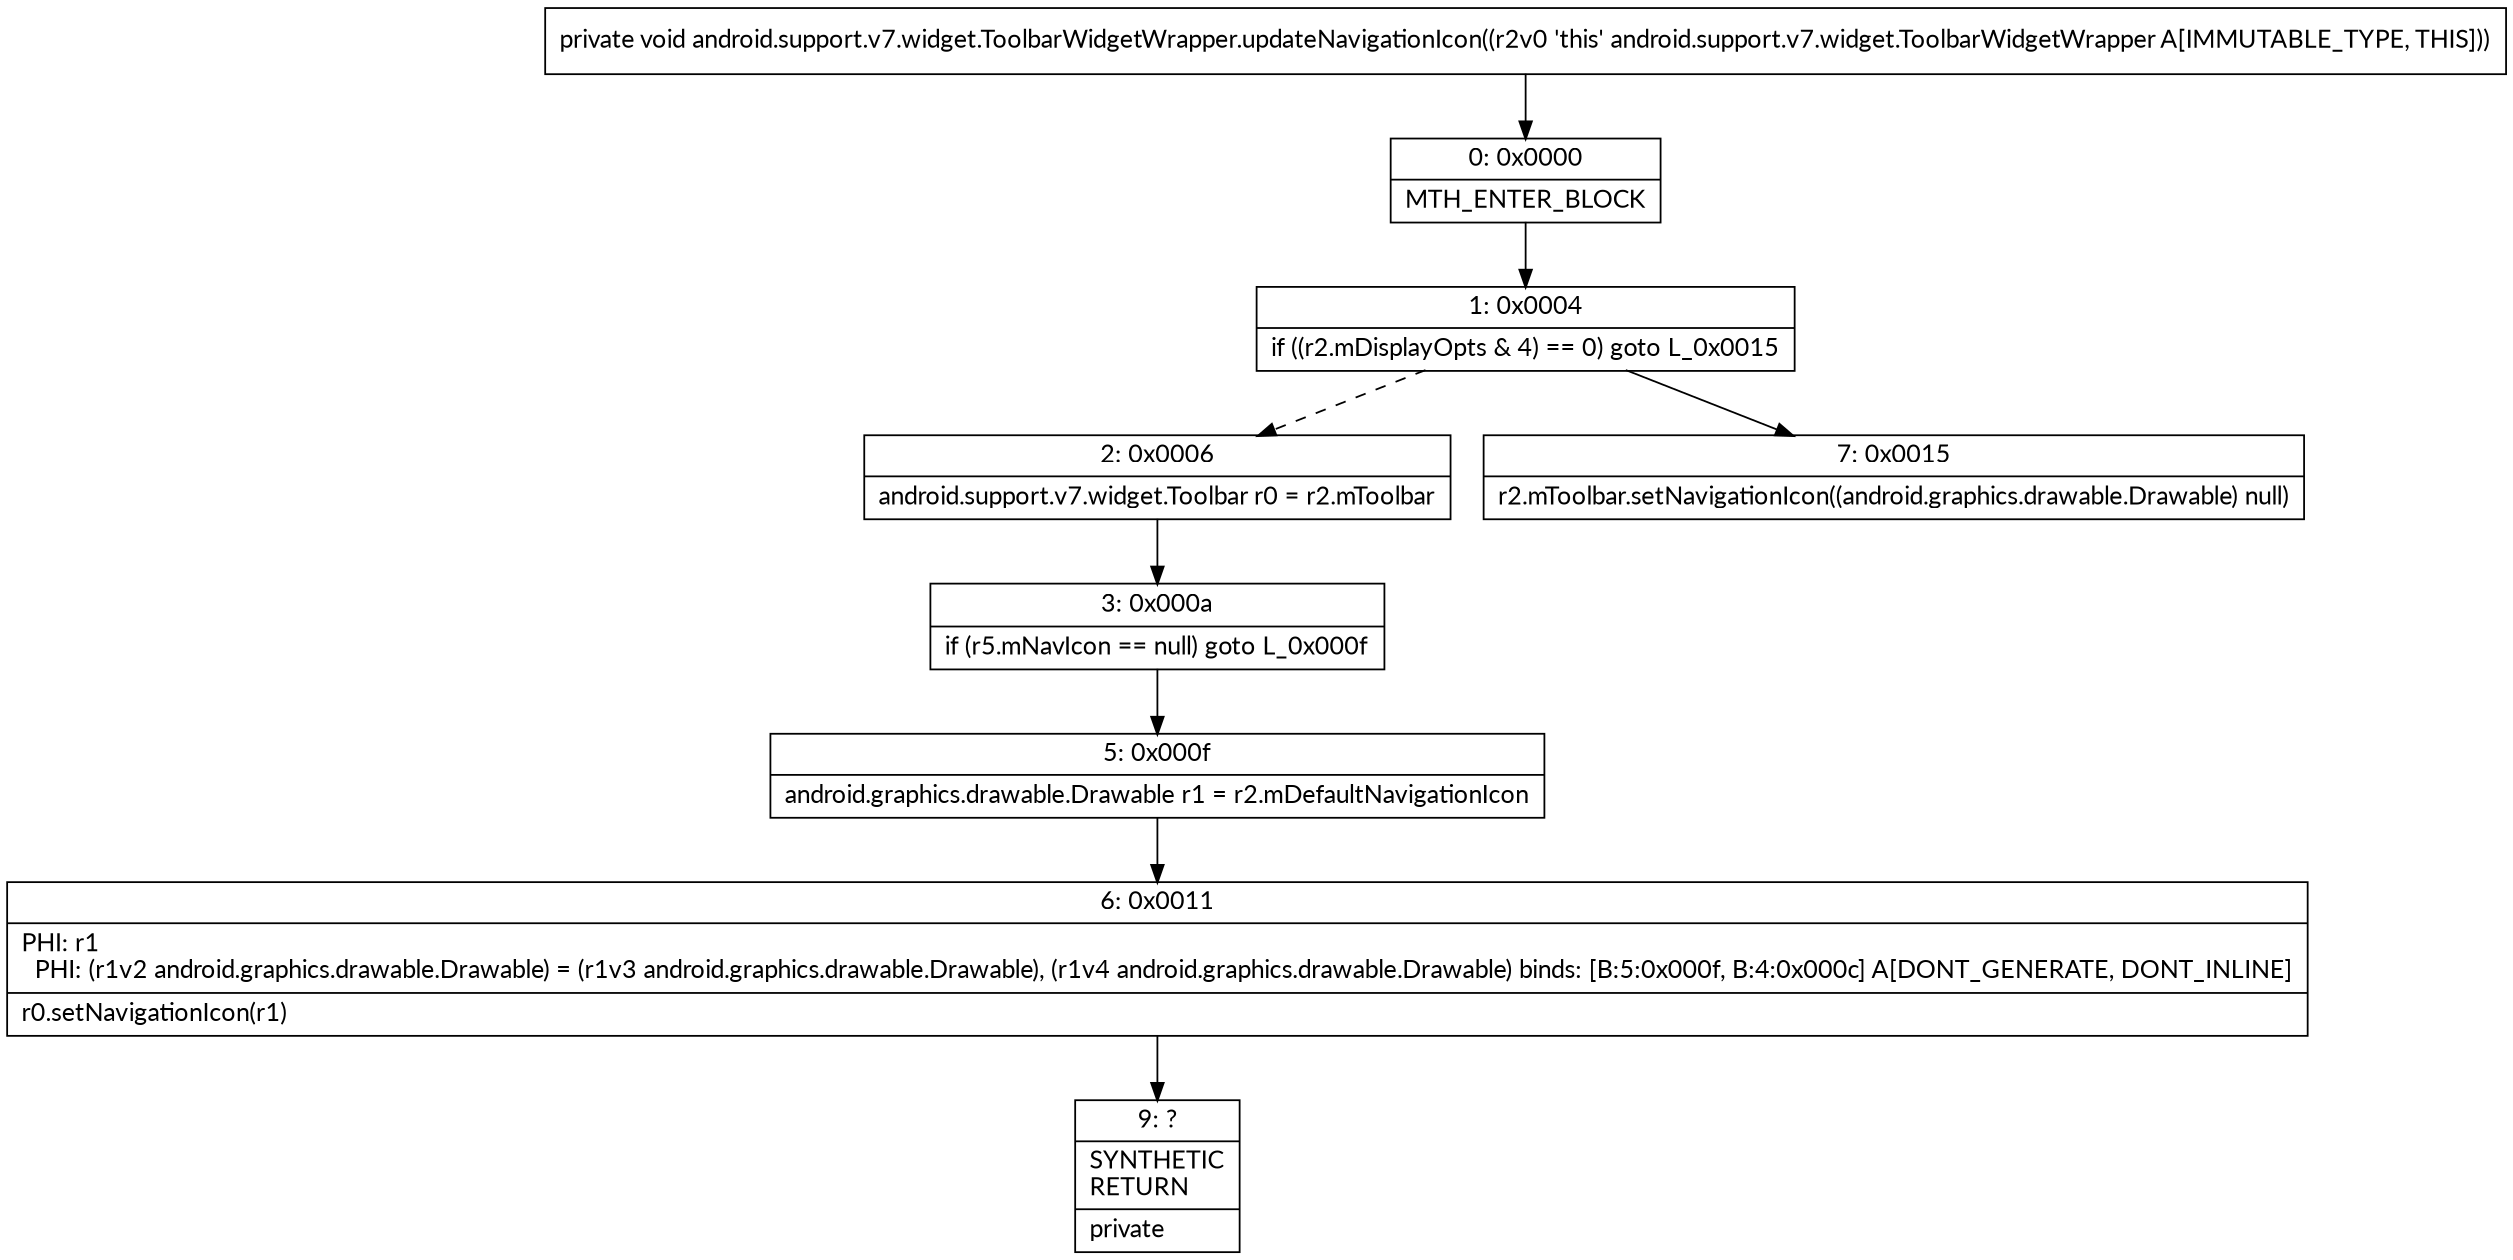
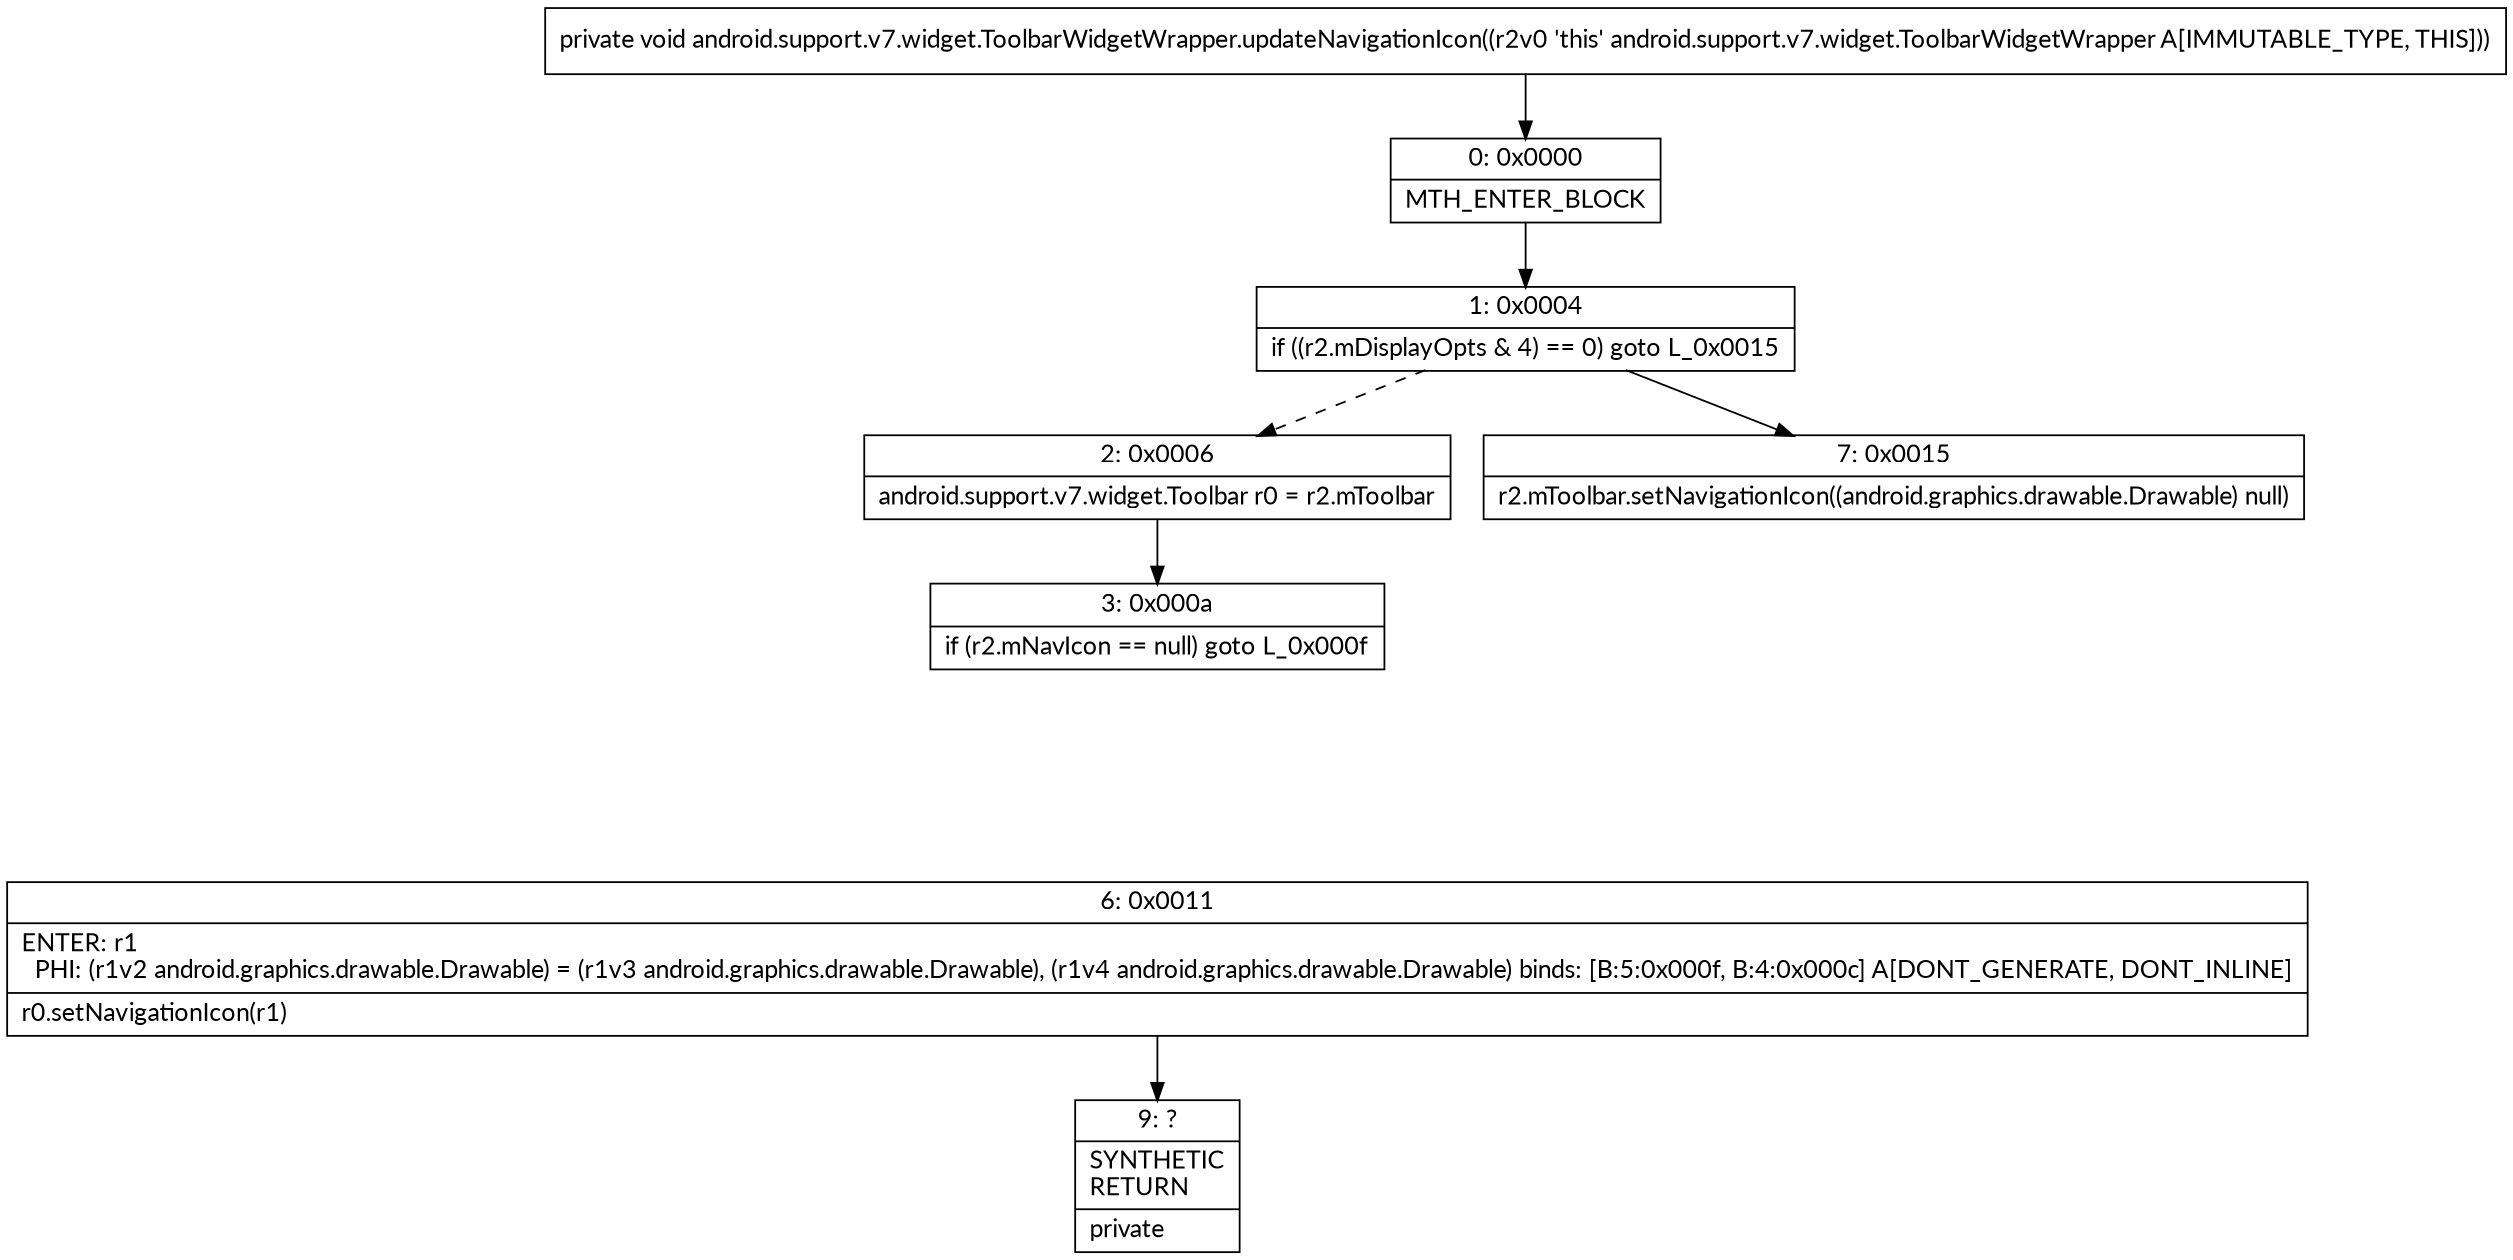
node "3: 0x000a": text "if (r5.mNavIcon == null) goto L_0x000f" -> "if (r2.mNavIcon == null) goto L_0x000f"
node "5: 0x000f": removed
node "6: 0x0011": text "PHI: r1" -> "ENTER: r1"
